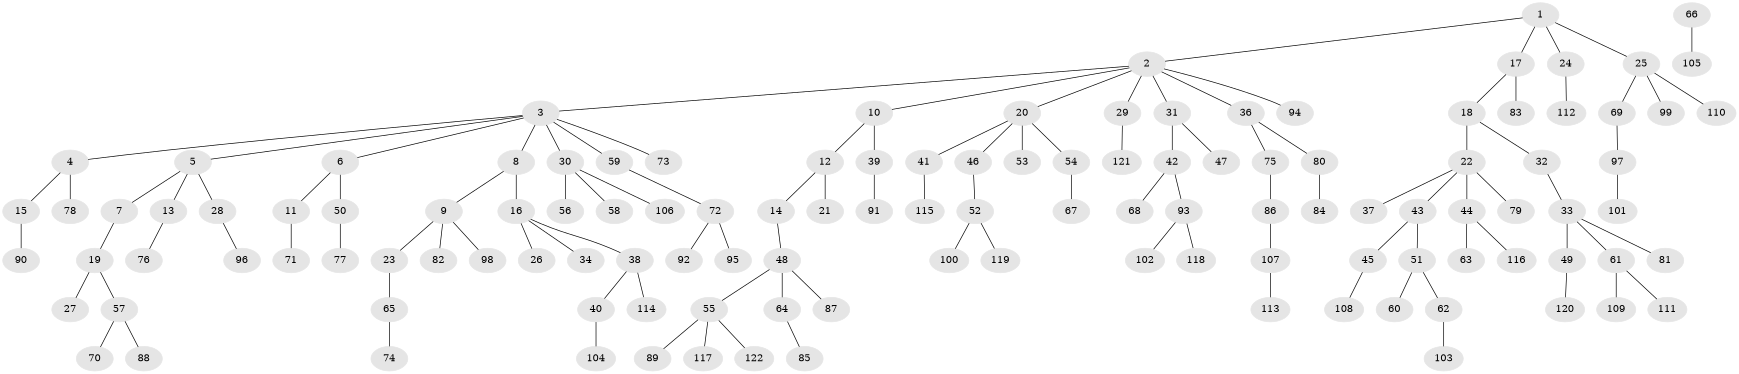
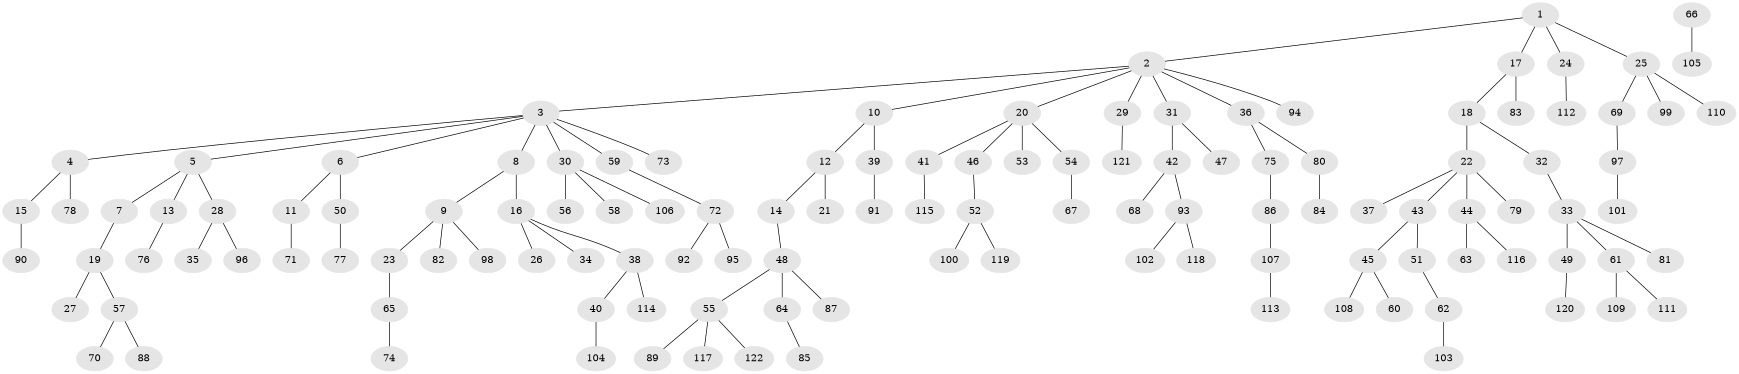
node "35": added
edge "51" -- "60": now "45" -- "60"
